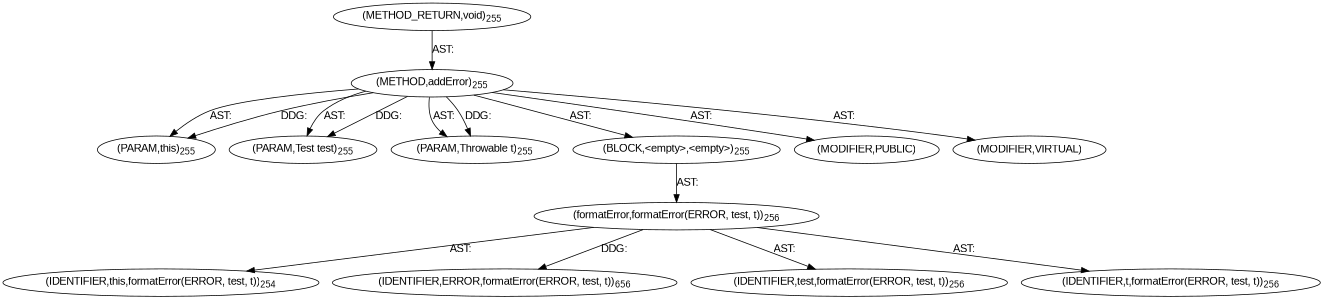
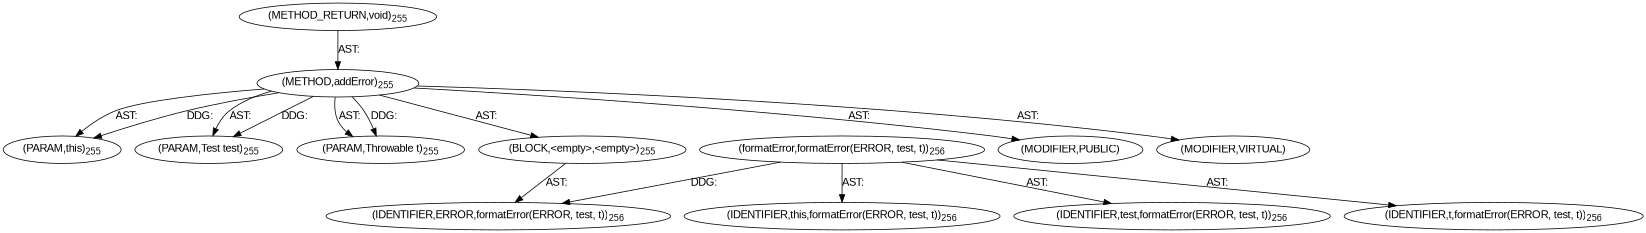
edge "(BLOCK,<empty>,<empty>)" -> "(formatError,formatError(ERROR, test, t))": now "(BLOCK,<empty>,<empty>)" -> "(IDENTIFIER,ERROR,formatError(ERROR, test, t))"
node "(IDENTIFIER,this,formatError(ERROR, test, t))": text "254" -> "256"
node "(IDENTIFIER,ERROR,formatError(ERROR, test, t))": text "656" -> "256"
